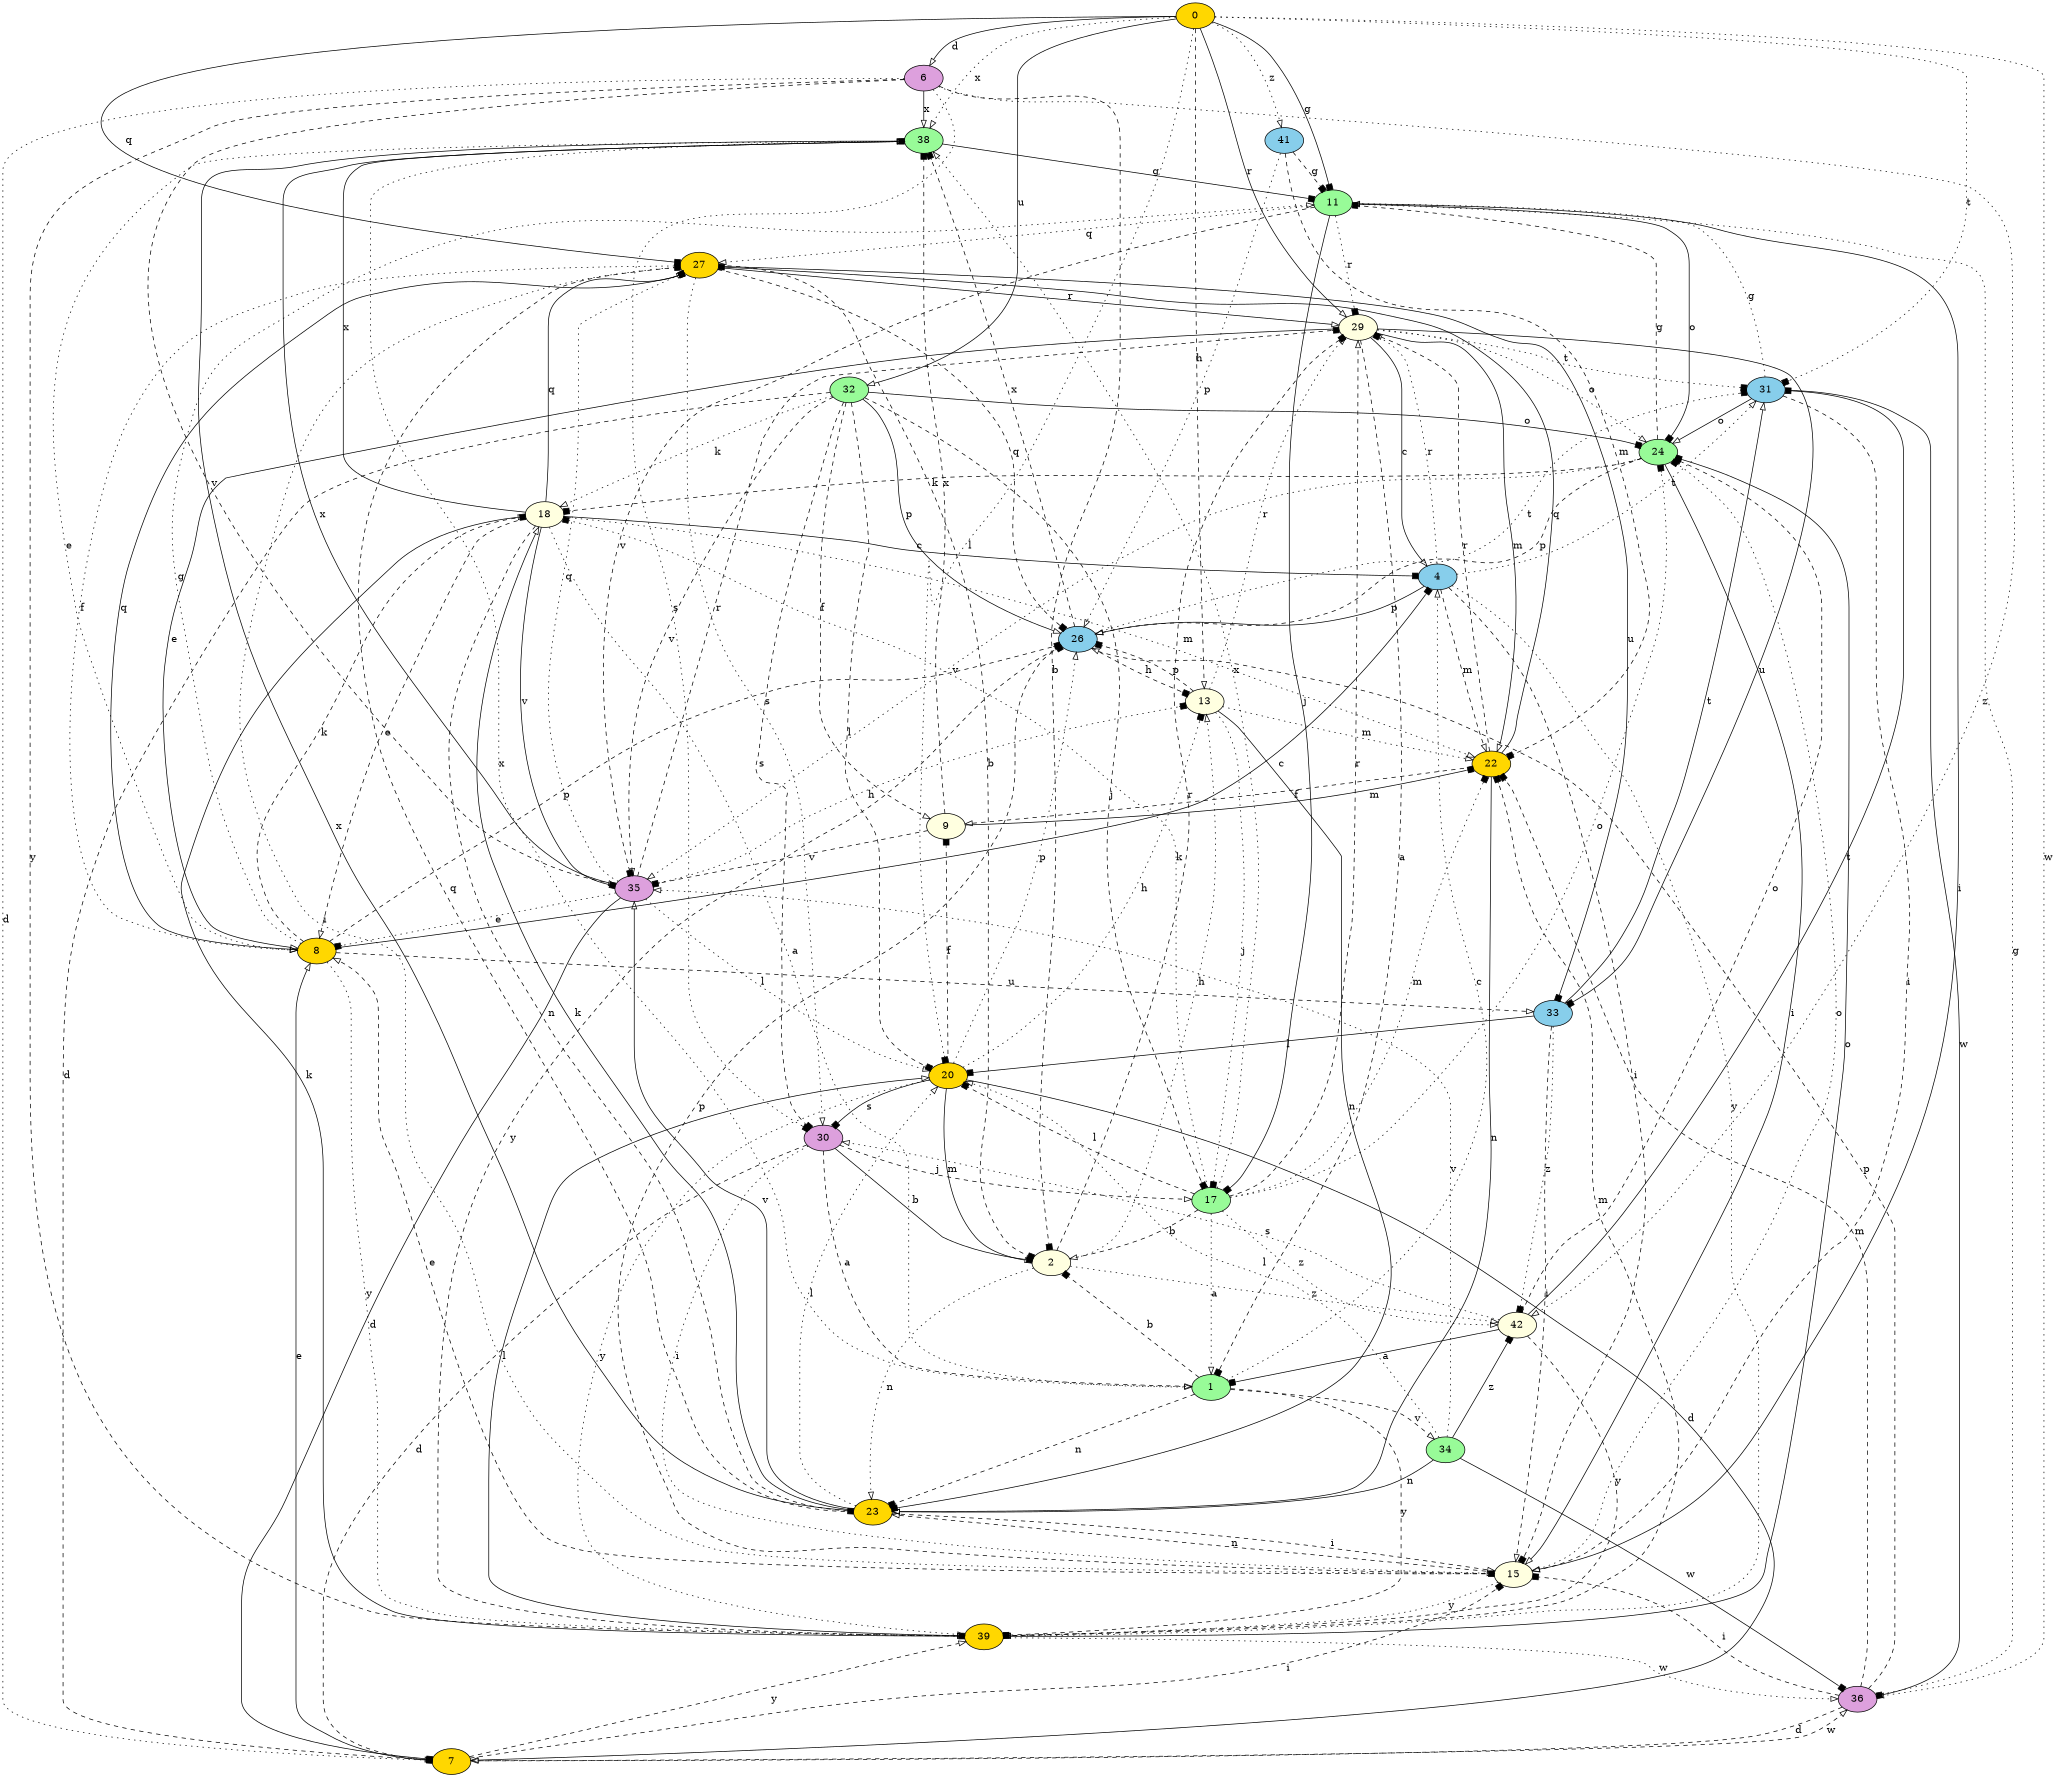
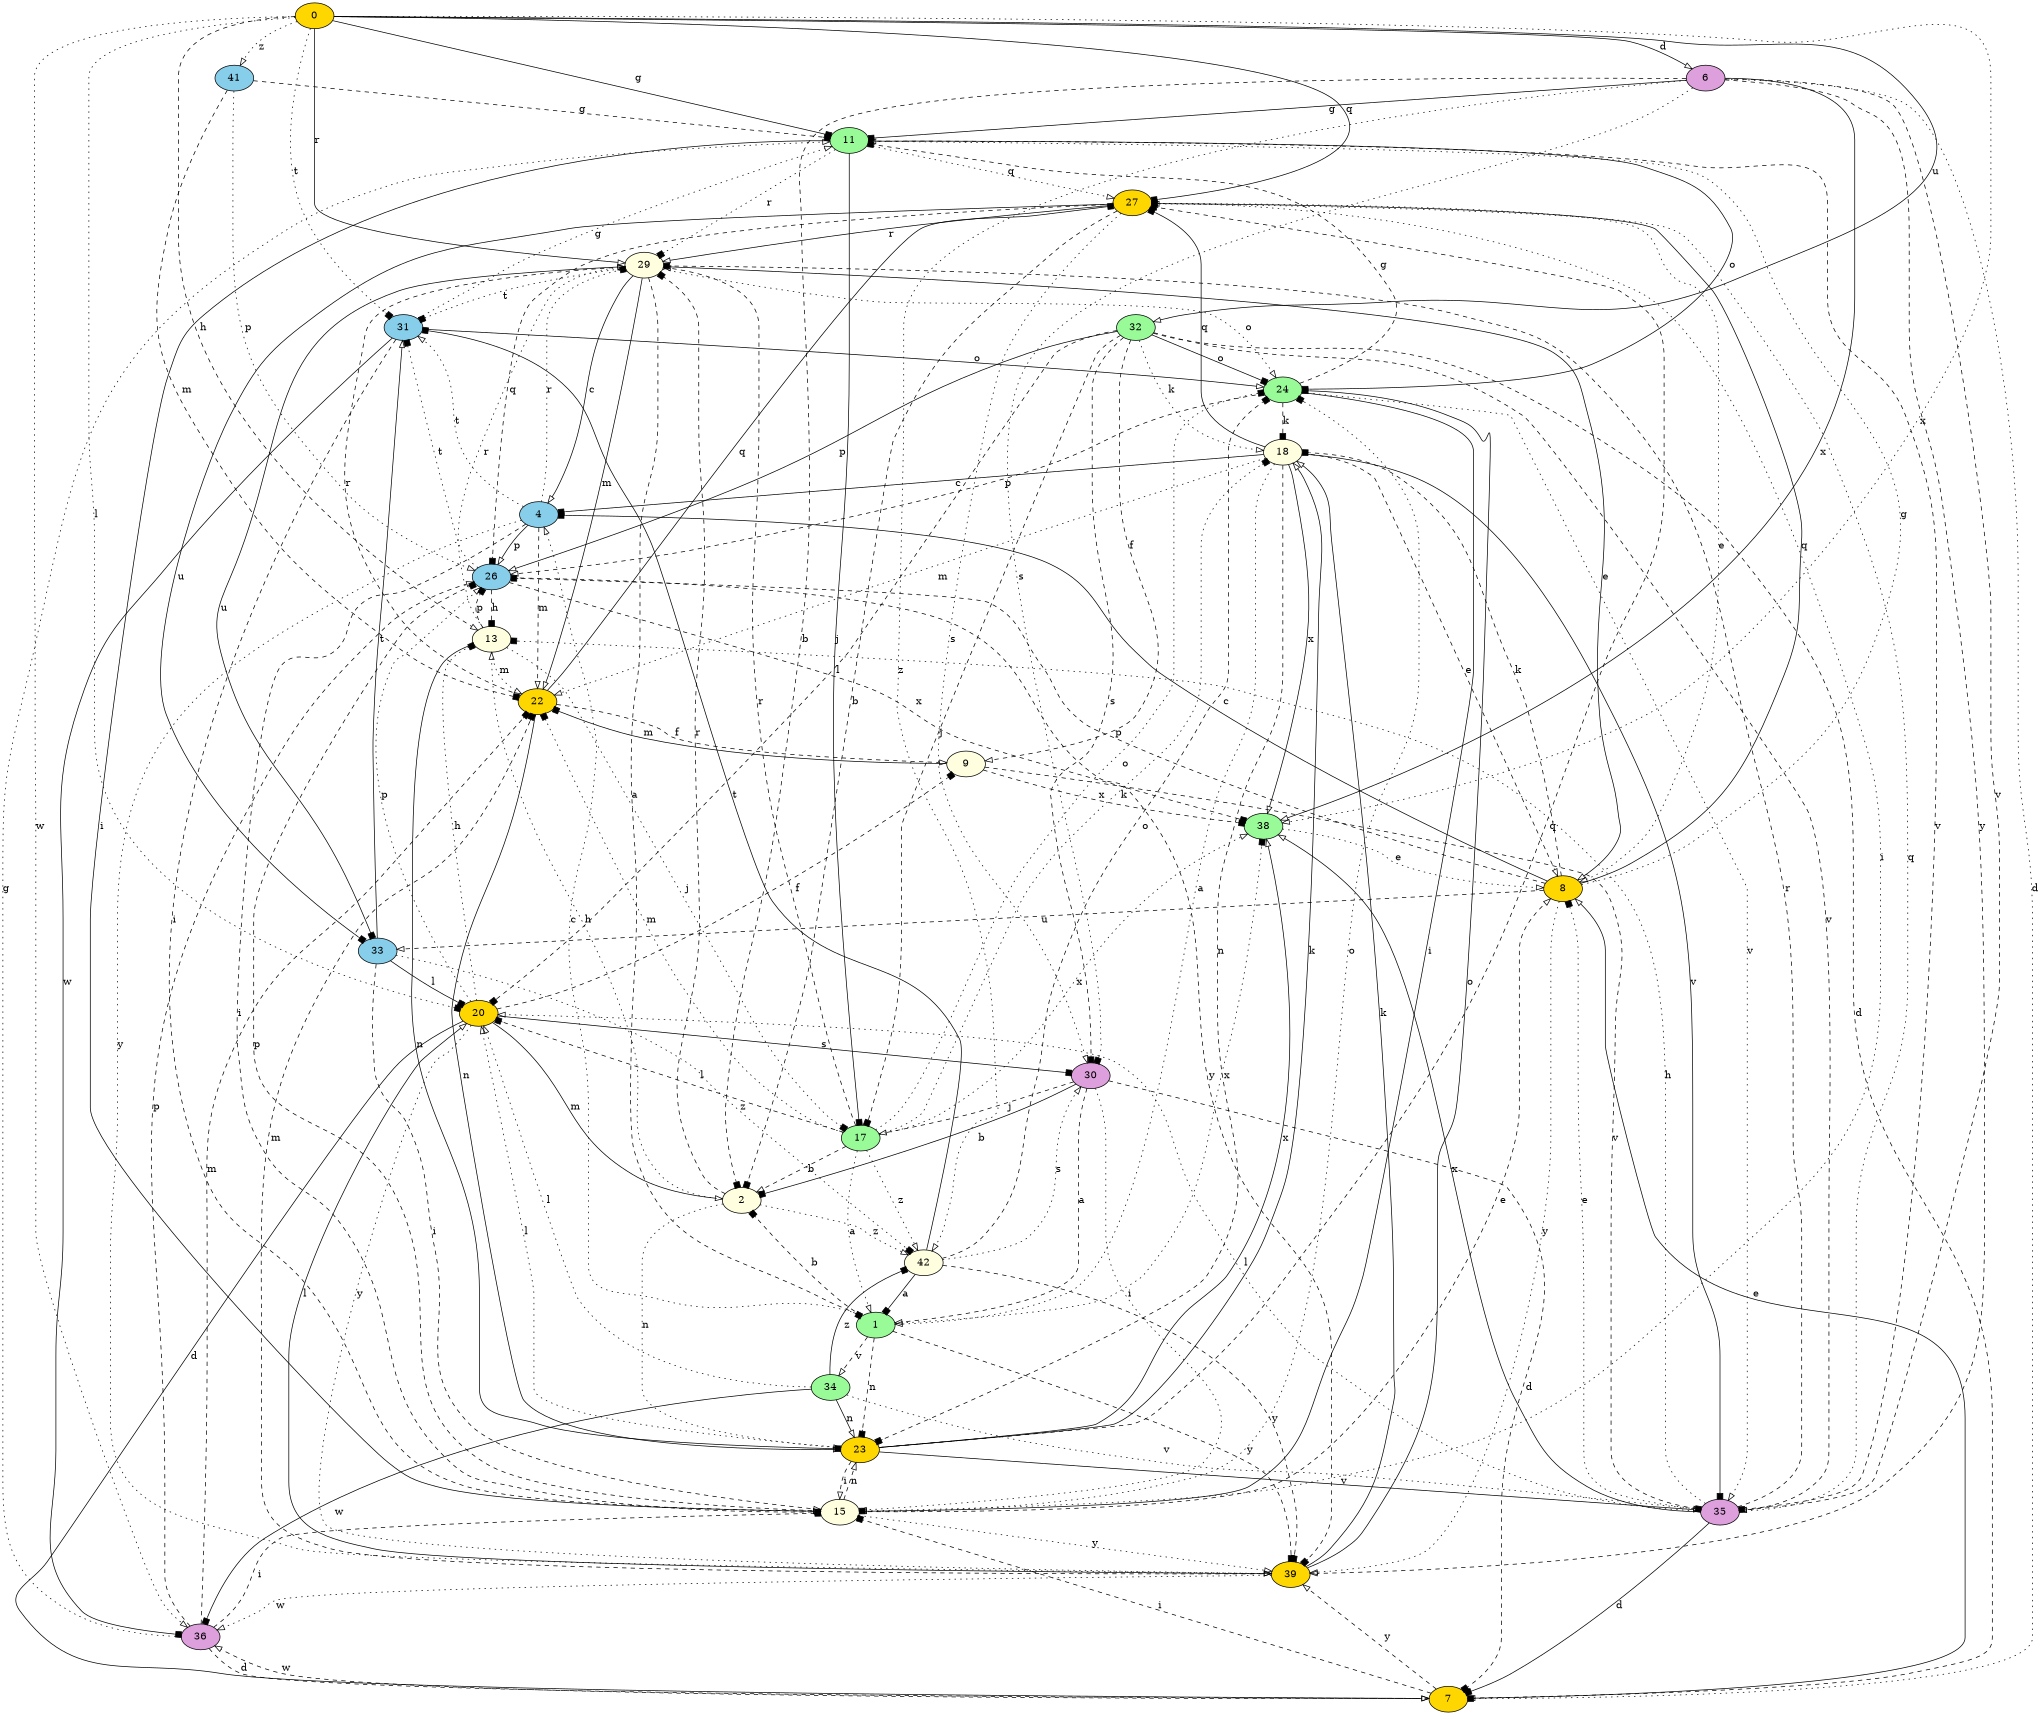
edge "38" -> "11": now "6" -> "11"
edge "27" -> "8": label "f" -> "e"
